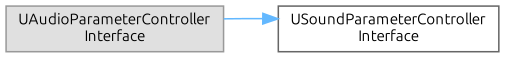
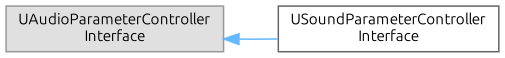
edge "UAudioParameterController Interface" -> "USoundParameterController Interface": reversed
